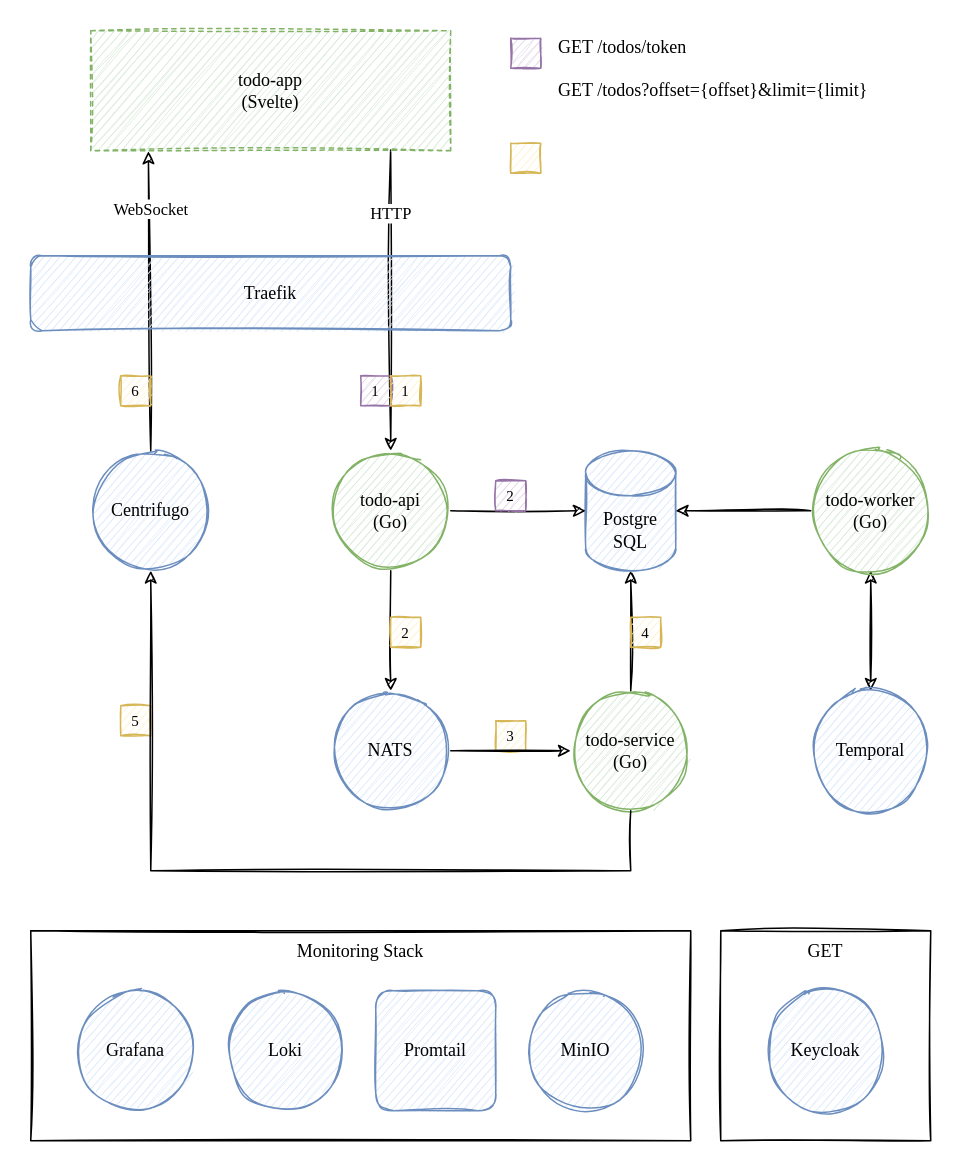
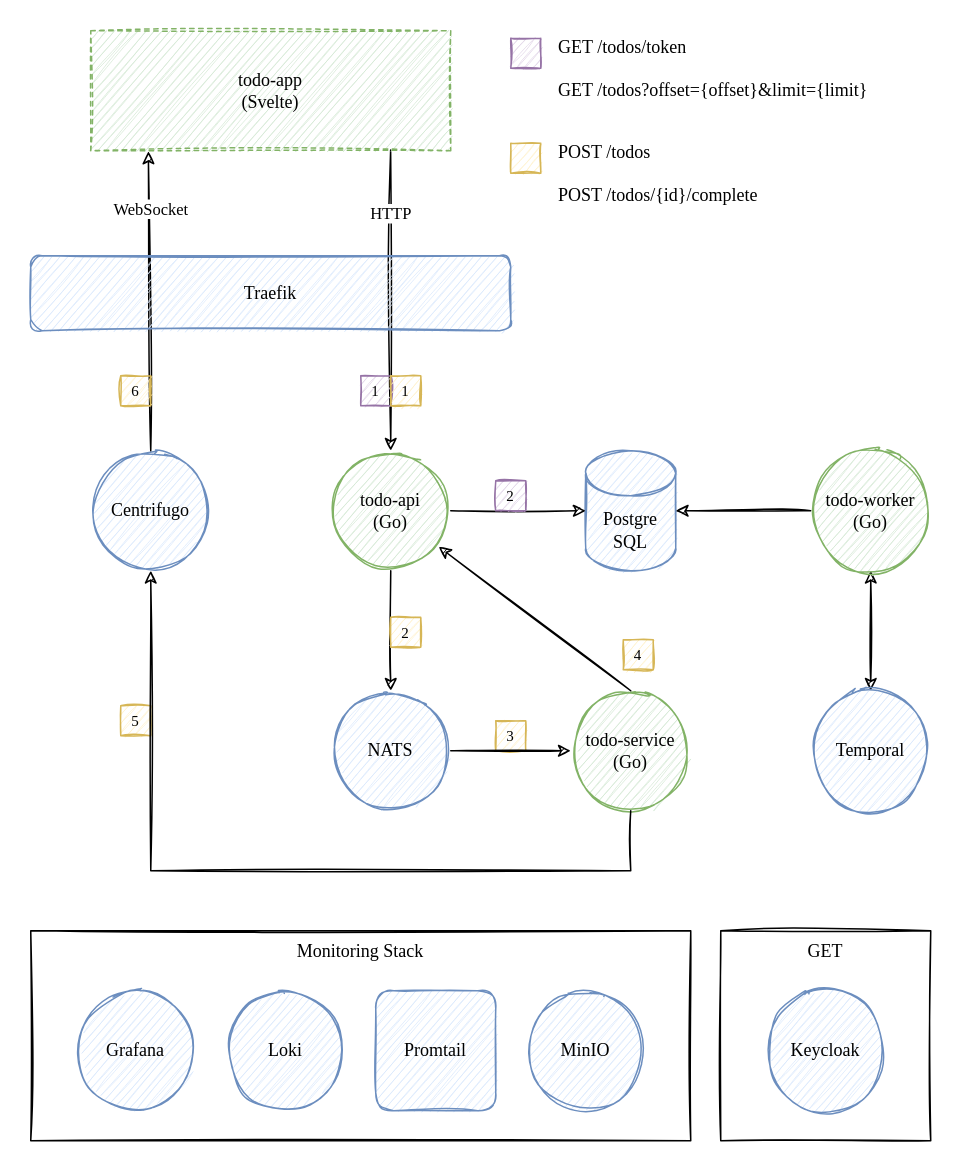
node "POST /todos POST /todos/{id}/complete": added
edge "todo-service (Go)" -> "Postgre SQL": now "todo-service (Go)" -> "todo-api (Go)"
node "4": moved (646, 632) -> (638, 655)
